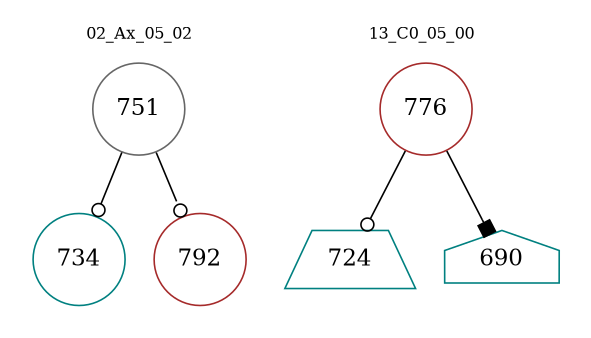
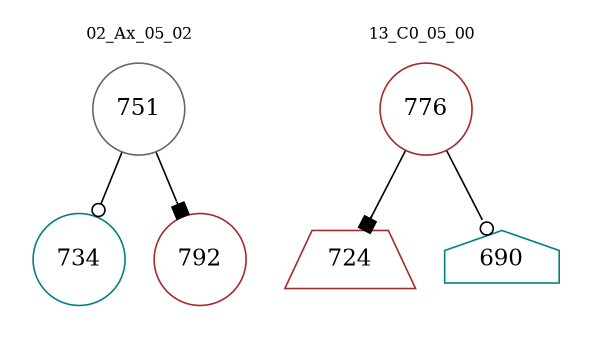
edge "751" -> "792": arrowhead odot -> box
edge "776" -> "724": arrowhead odot -> box
edge "776" -> "690": arrowhead box -> odot
node "724": color teal -> brown
